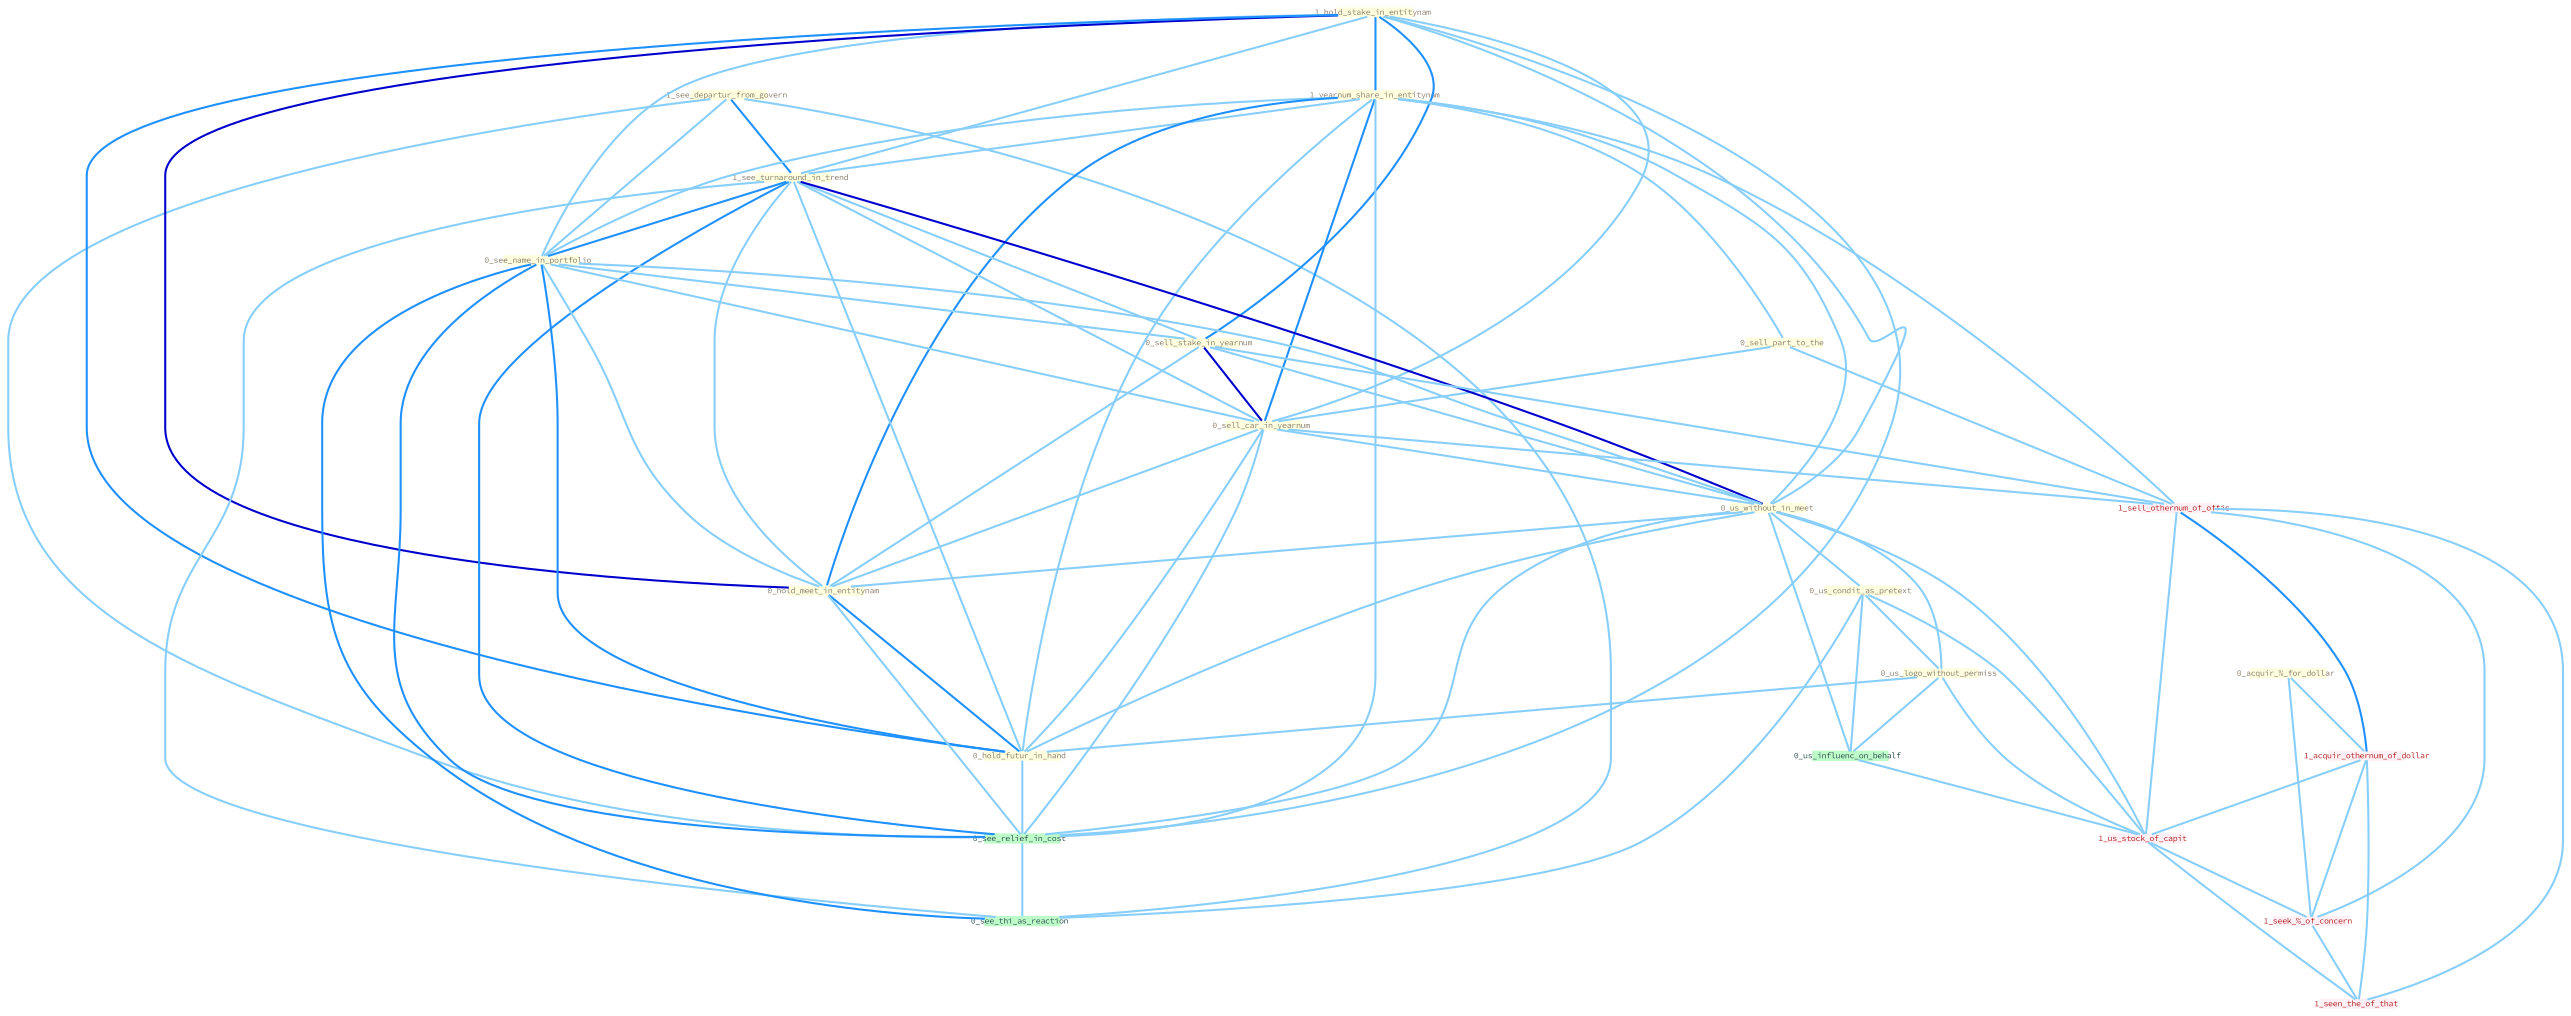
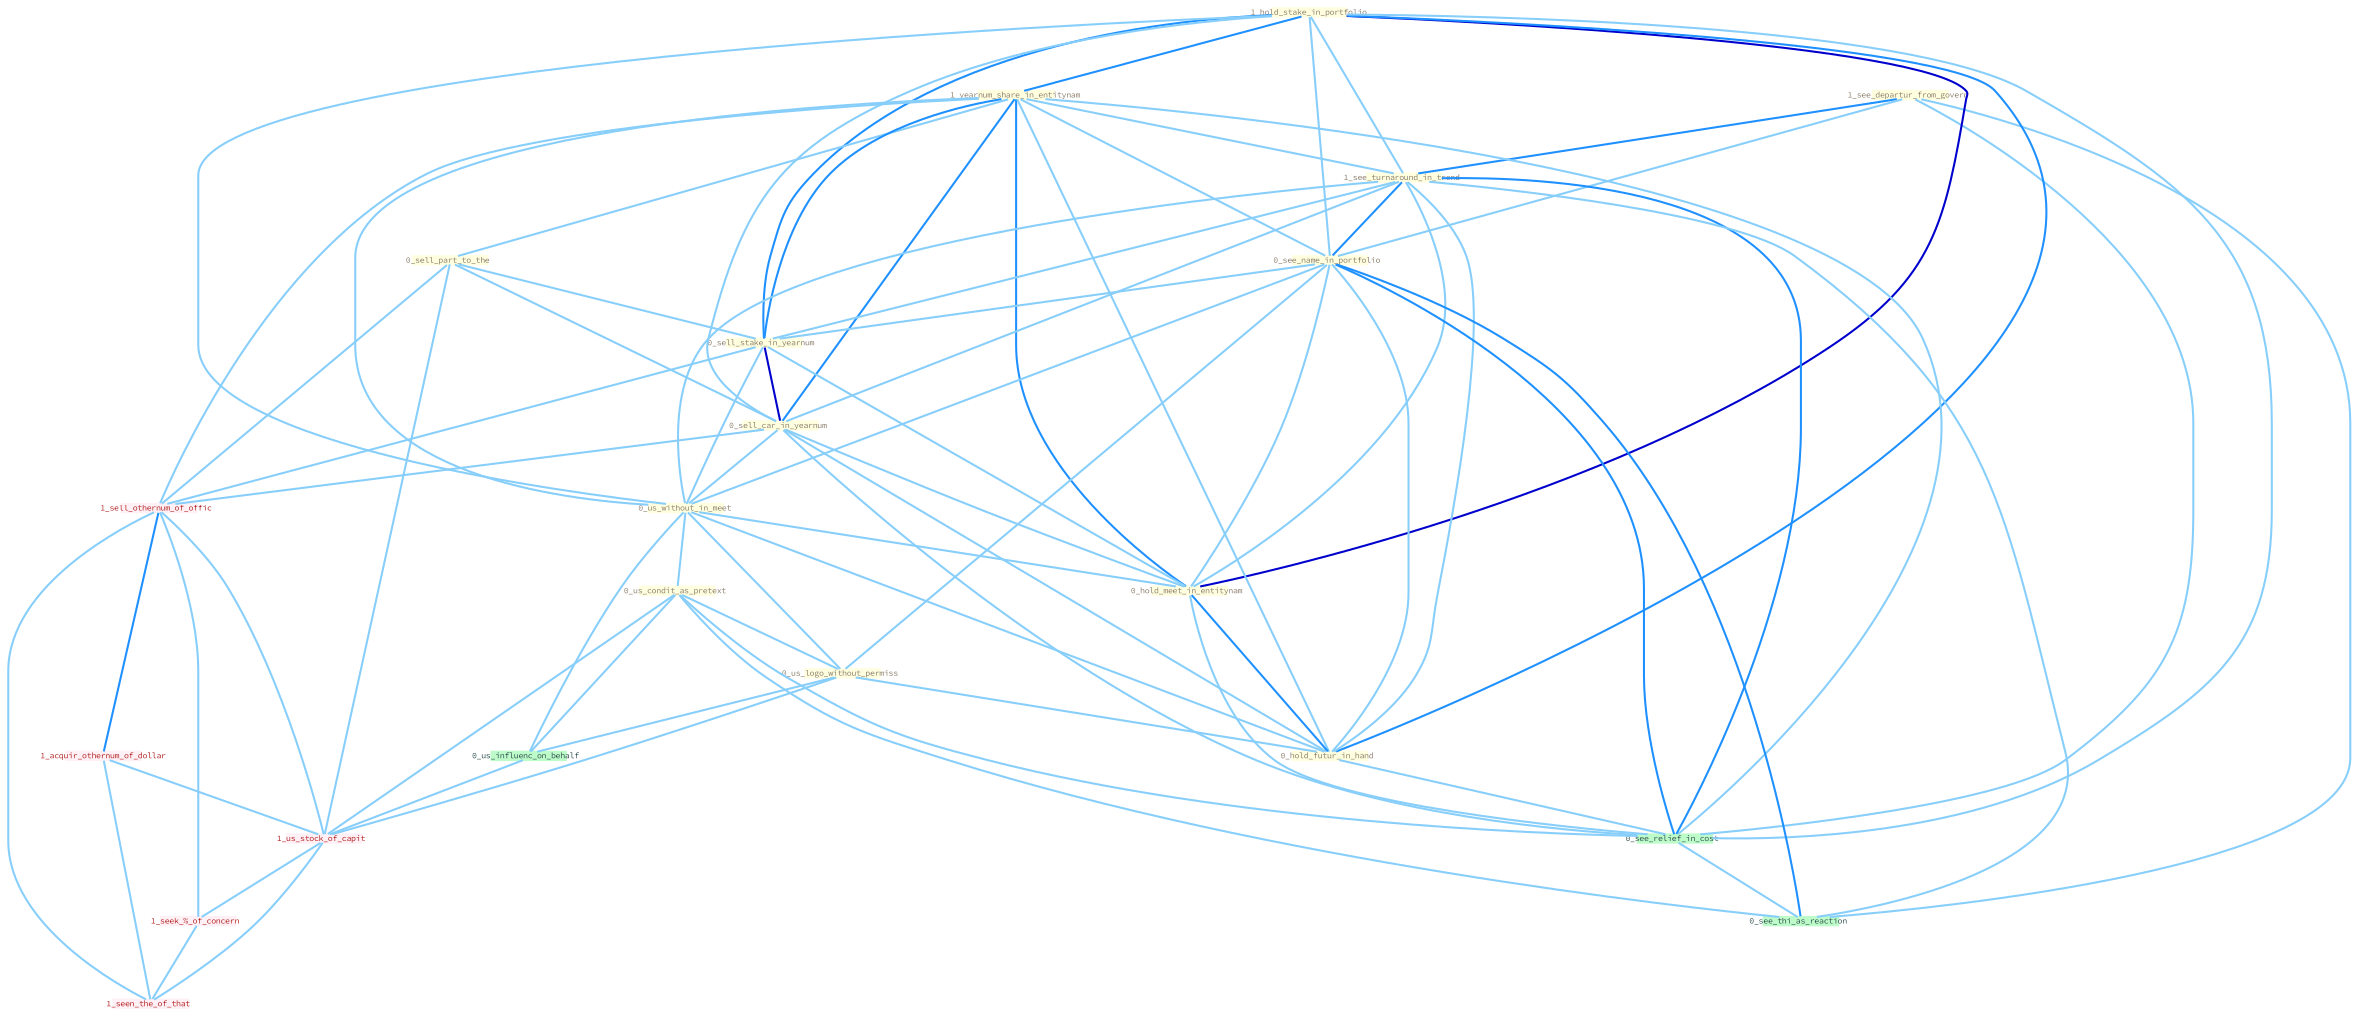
node "1_hold_stake_in_entitynam": label "1_hold_stake_in_entitynam" -> "1_hold_stake_in_portfolio"
edge "1_yearnum_share_in_entitynam" -- "0_sell_stake_in_yearnum": added
edge "0_sell_part_to_the" -- "0_sell_stake_in_yearnum": added
edge "1_see_turnaround_in_trend" -- "0_us_without_in_meet": color #0000cd -> #87cefa
edge "0_see_name_in_portfolio" -- "0_sell_car_in_yearnum": now "0_see_name_in_portfolio" -- "0_us_logo_without_permiss"
edge "0_us_without_in_meet" -- "1_us_stock_of_capit": now "0_sell_part_to_the" -- "1_us_stock_of_capit"
edge "0_see_name_in_portfolio" -- "0_hold_futur_in_hand": color #1e90ff -> #87cefa
node "0_acquir_%_for_dollar": removed
edge "0_us_without_in_meet" -- "0_see_relief_in_cost": now "0_us_condit_as_pretext" -- "0_see_relief_in_cost"
edge "1_acquir_othernum_of_dollar" -- "1_seek_%_of_concern": removed
